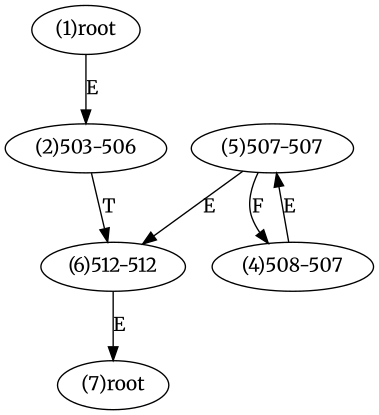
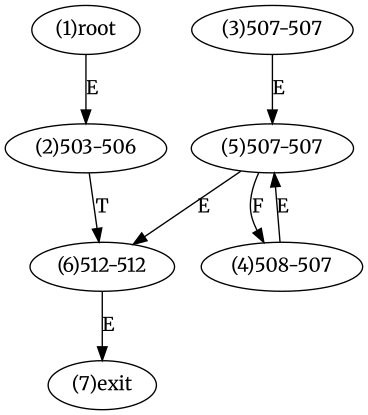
node "(3)507-507": added
node "(7)root": label "(7)root" -> "(7)exit"
